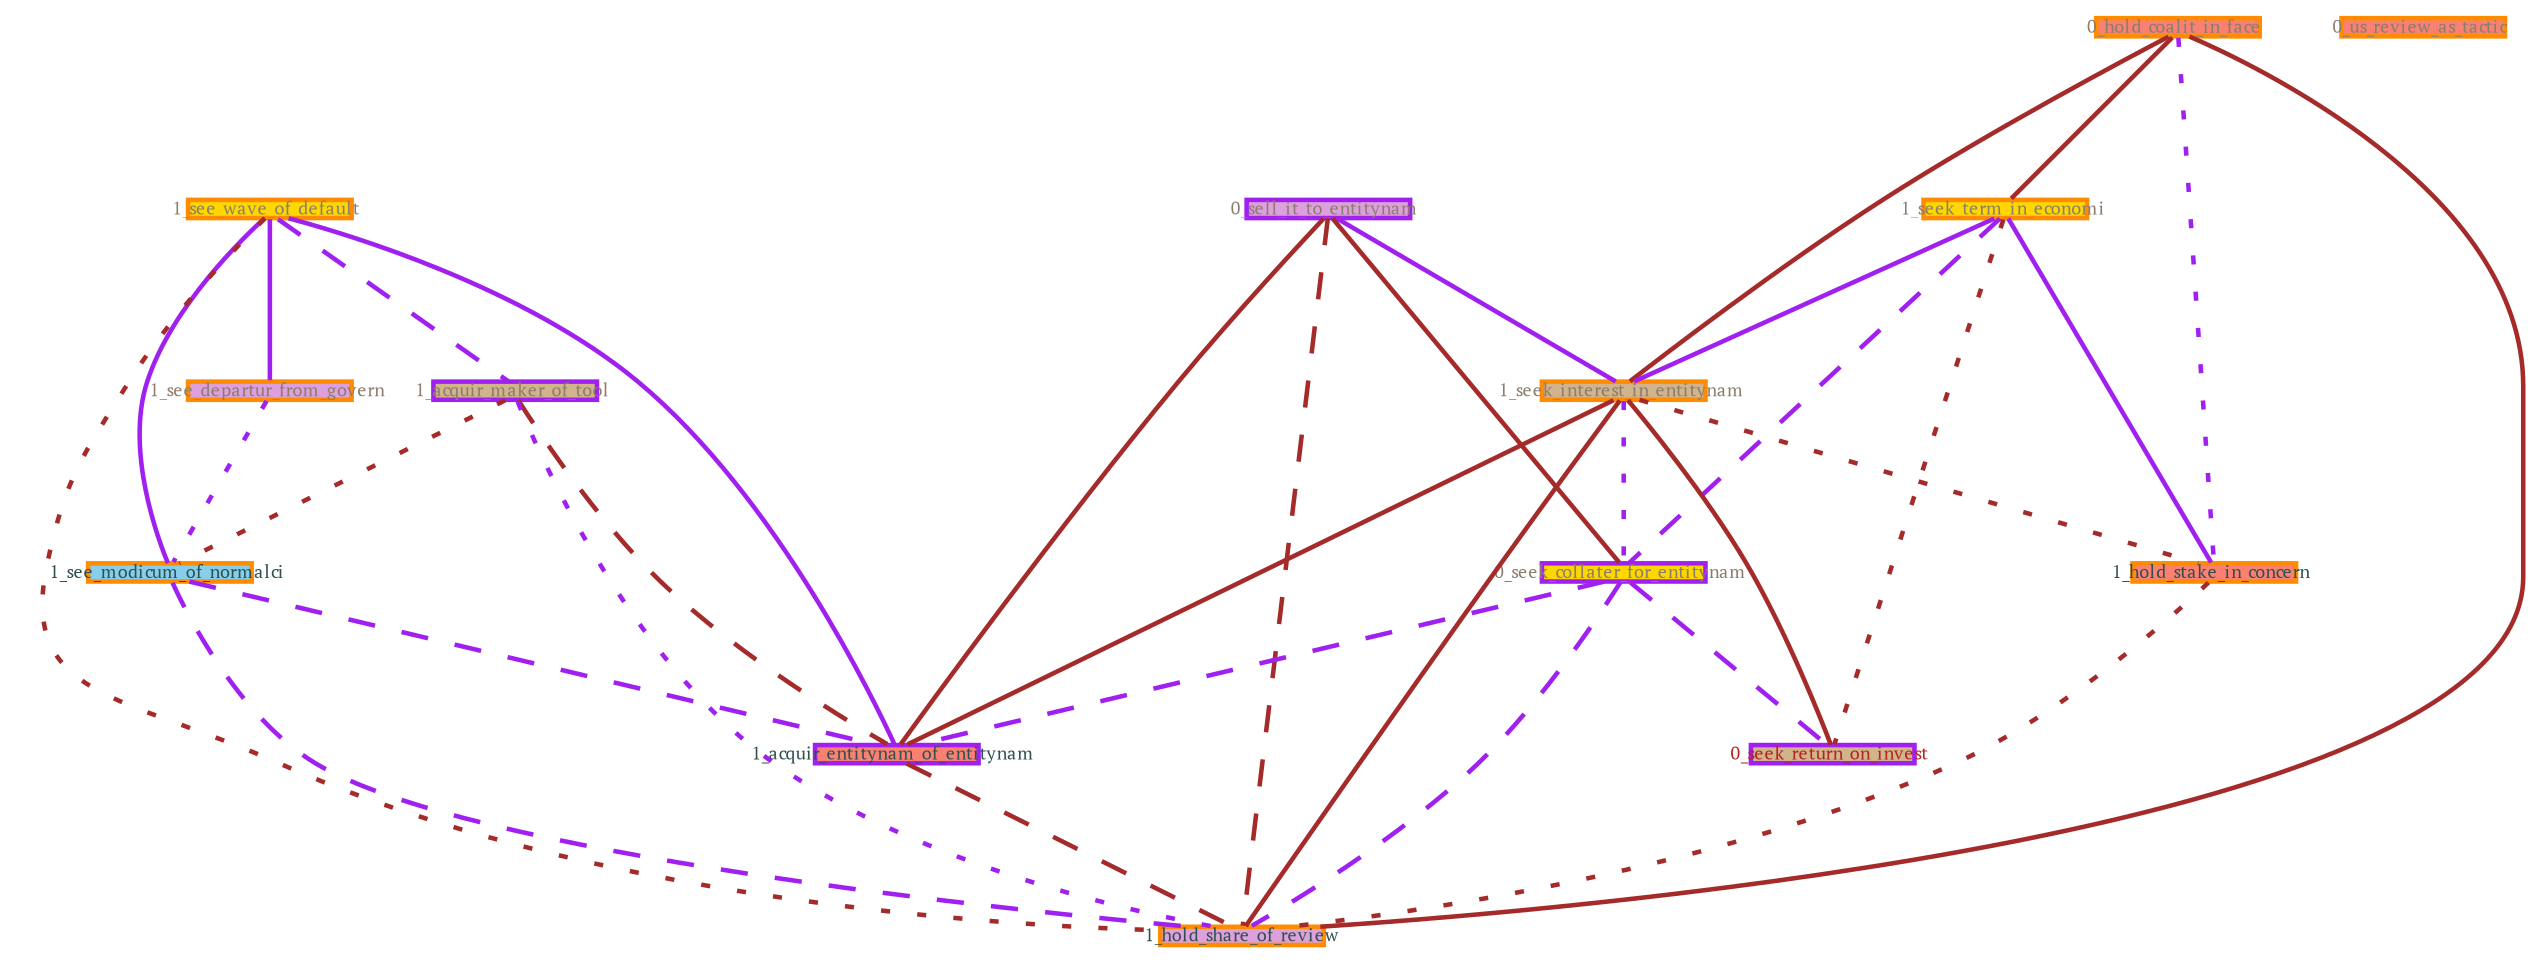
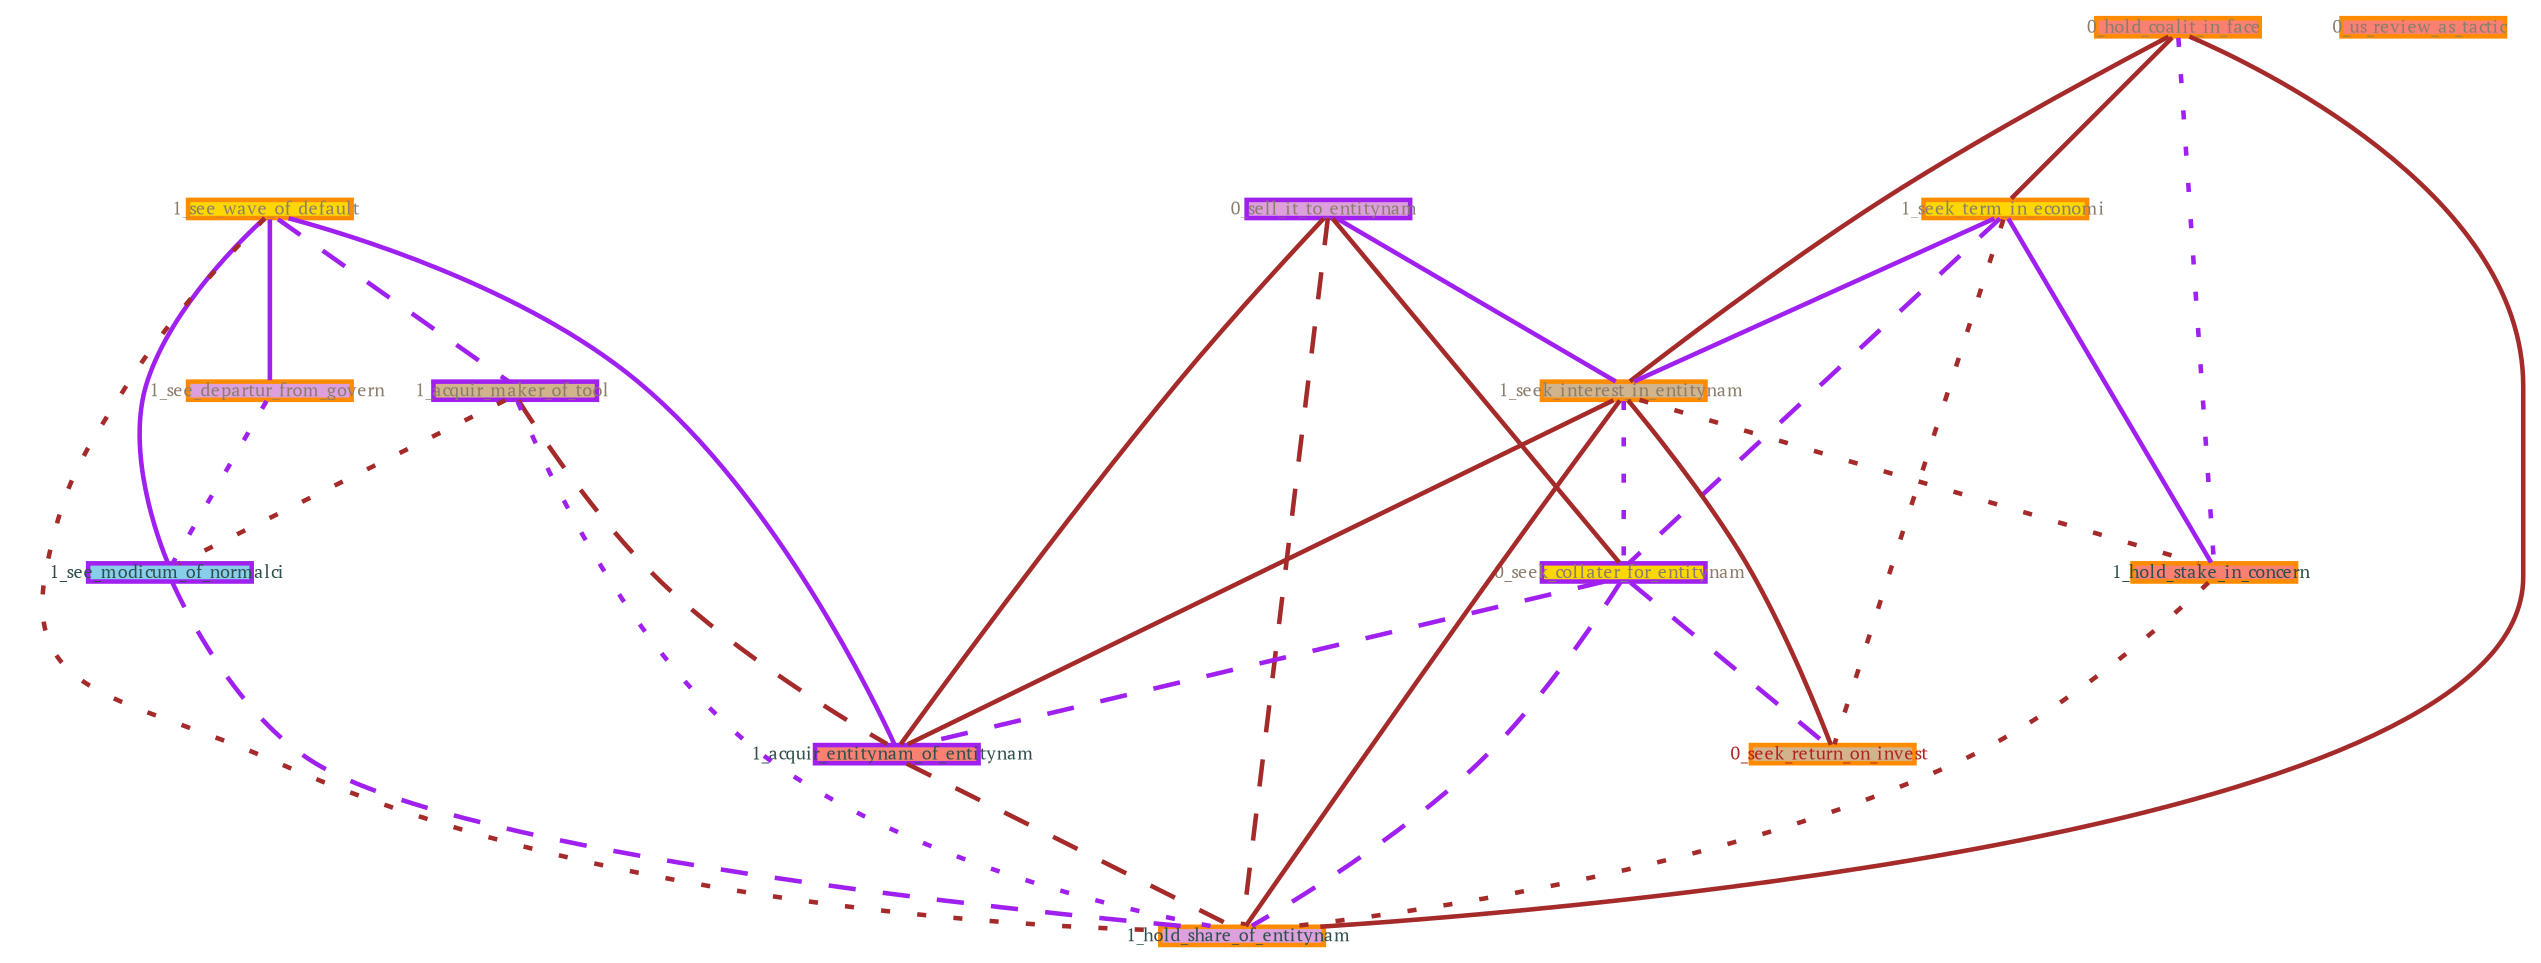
node "1_see_modicum_of_normalci": color darkorange -> purple
edge "1_see_modicum_of_normalci" -- "1_acquir_entitynam_of_entitynam": removed
node "0_seek_return_on_invest": color purple -> darkorange
node "1_hold_share_of_review": label "1_hold_share_of_review" -> "1_hold_share_of_entitynam"
